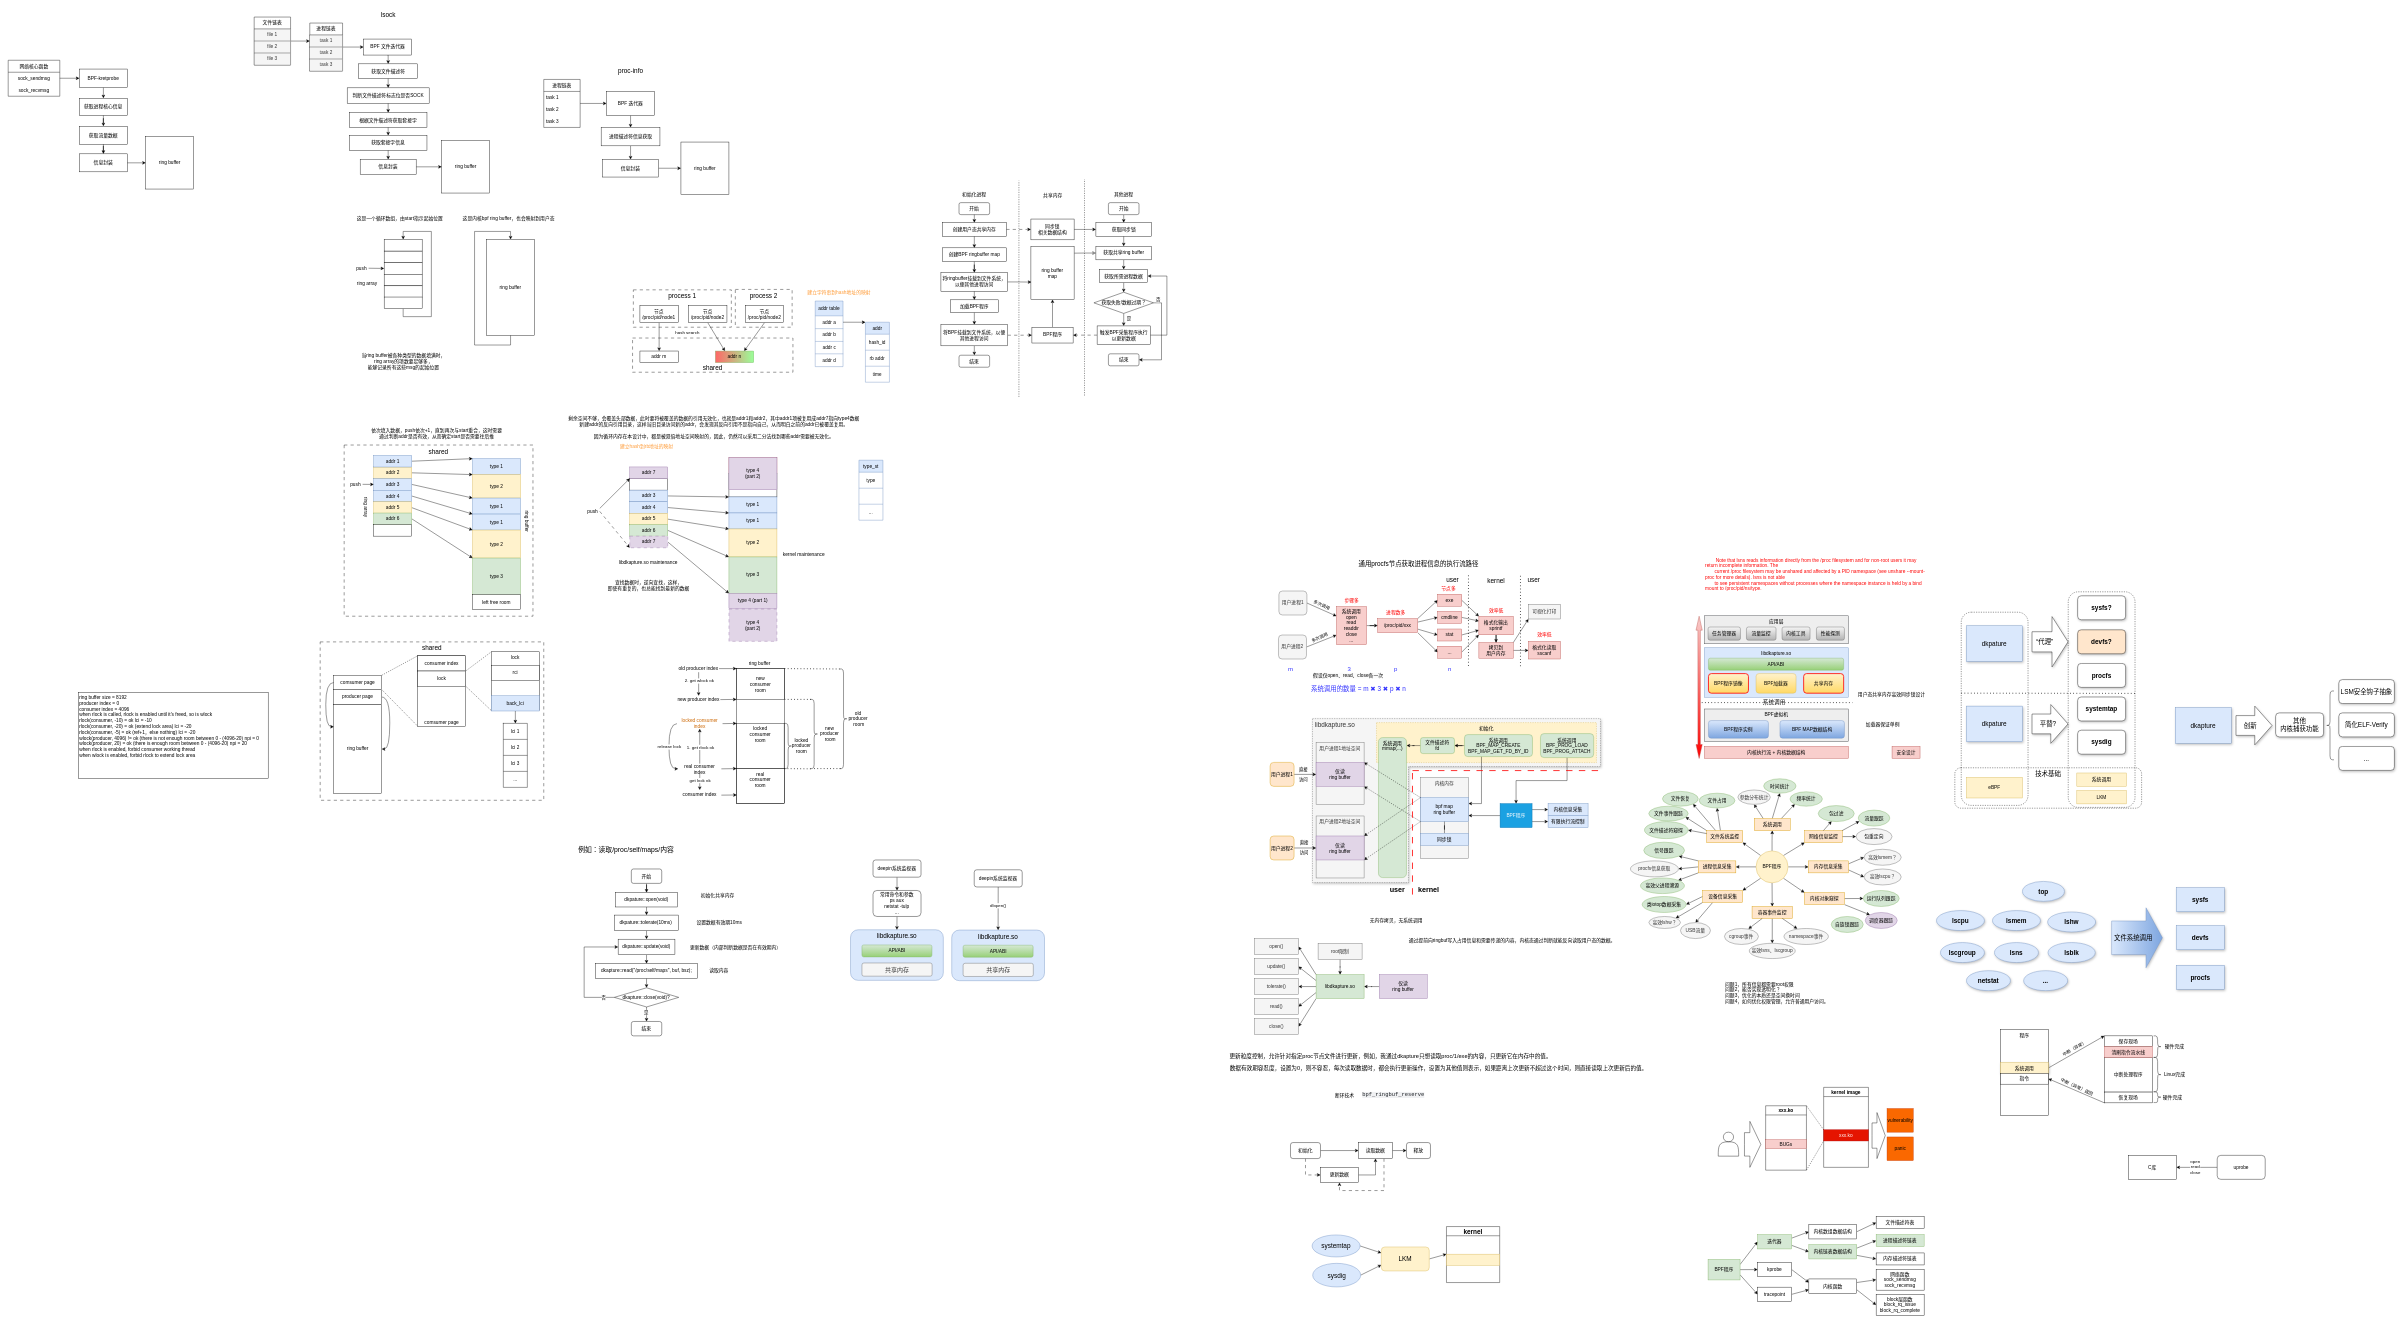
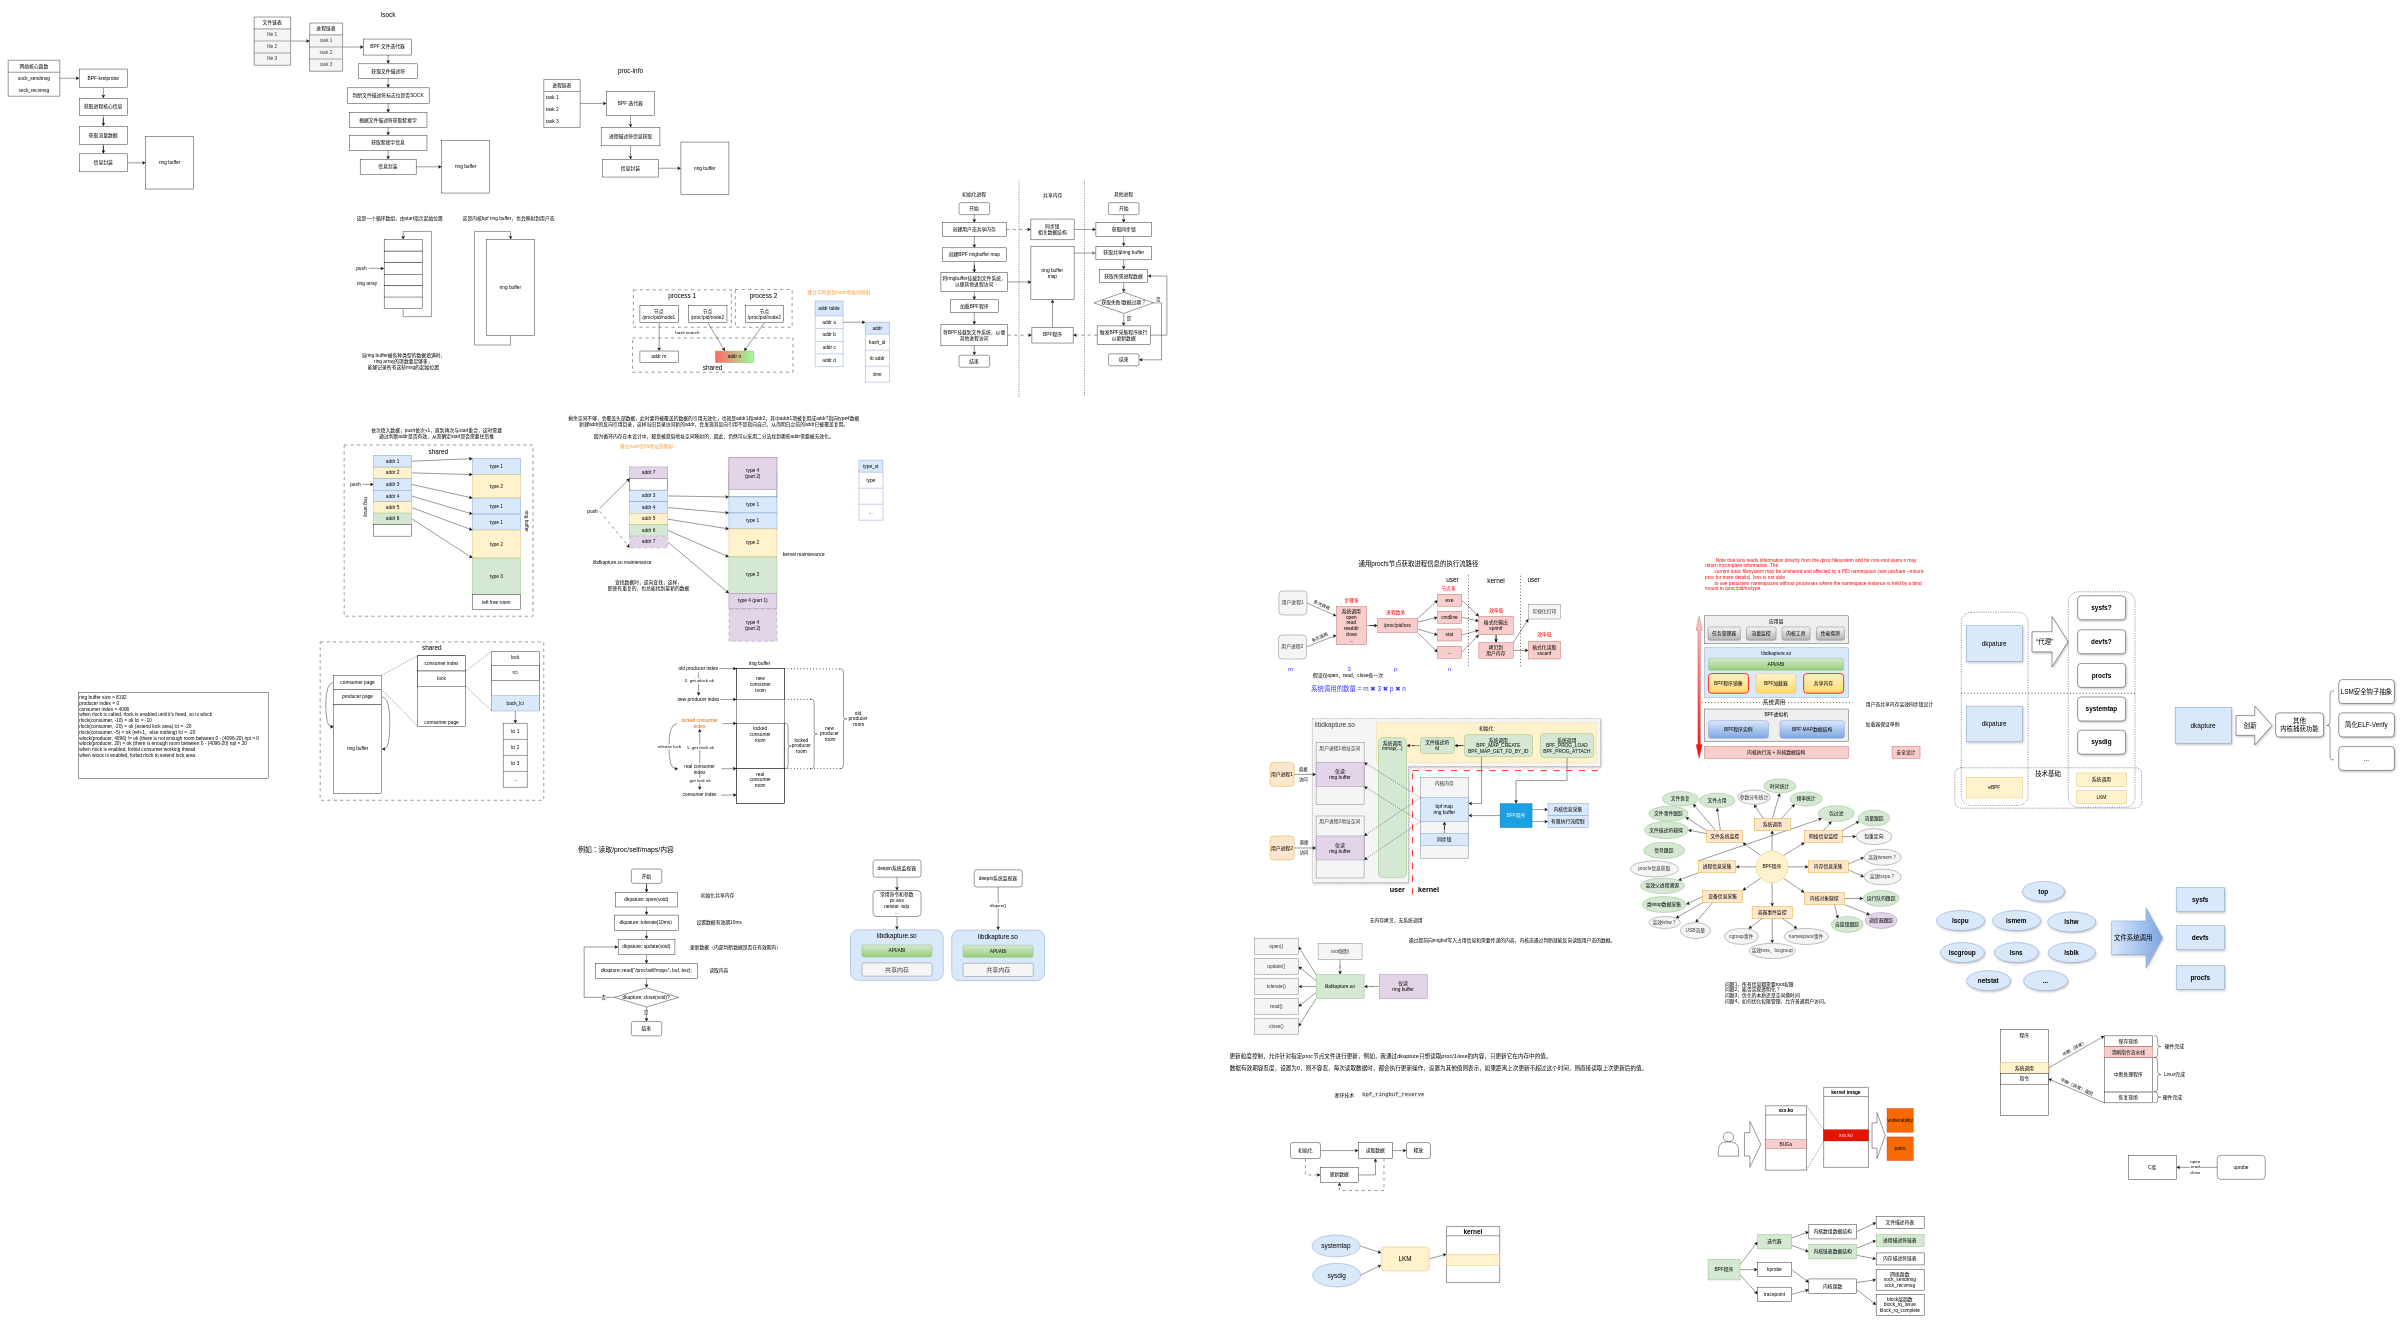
node "libdkapture.so maintenance": moved (648, 562) -> (622, 562)
node "devfs?": fillcolor #ffe6cc -> #ffffff
node "用户态共享内存高效同步锁设计": moved (1895, 695) -> (1903, 705)
node "平替?": removed
edge "bpf map ring buffer" -- "同步锁": arrowhead none -> classic
edge "进程信息采集" -> "信号跟踪": now "进程信息采集" -> "包过滤"
edge "进程信息采集" -> "procfs信息获取": removed
edge "内核对象窥探" -> "自旋锁跟踪": added
